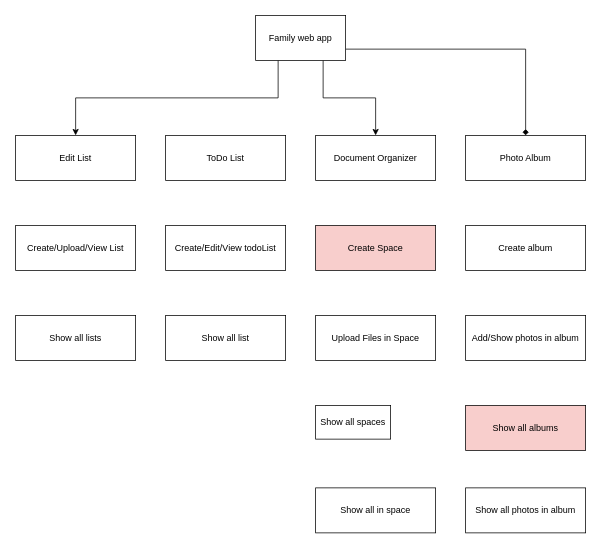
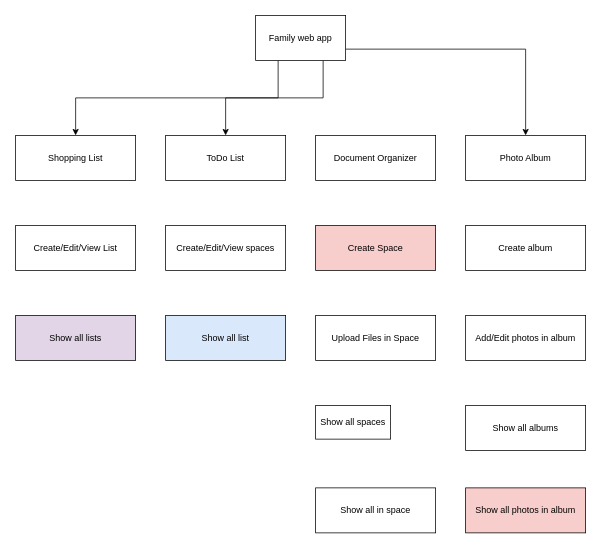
edge "Family web app" -> "Document Organizer": now "Family web app" -> "ToDo List"
edge "Family web app" -> "Photo Album": arrowhead diamond -> classic
node "Edit List": label "Edit List" -> "Shopping List"
node "Create/Upload/View List": label "Create/Upload/View List" -> "Create/Edit/View List"
node "Create/Edit/View todoList": label "Create/Edit/View todoList" -> "Create/Edit/View spaces"
node "Show all lists": fillcolor #ffffff -> #e1d5e7
node "Show all list": fillcolor #ffffff -> #dae8fc
node "Add/Show photos in album": label "Add/Show photos in album" -> "Add/Edit photos in album"
node "Show all albums": fillcolor #f8cecc -> #ffffff
node "Show all photos in album": fillcolor #ffffff -> #f8cecc
